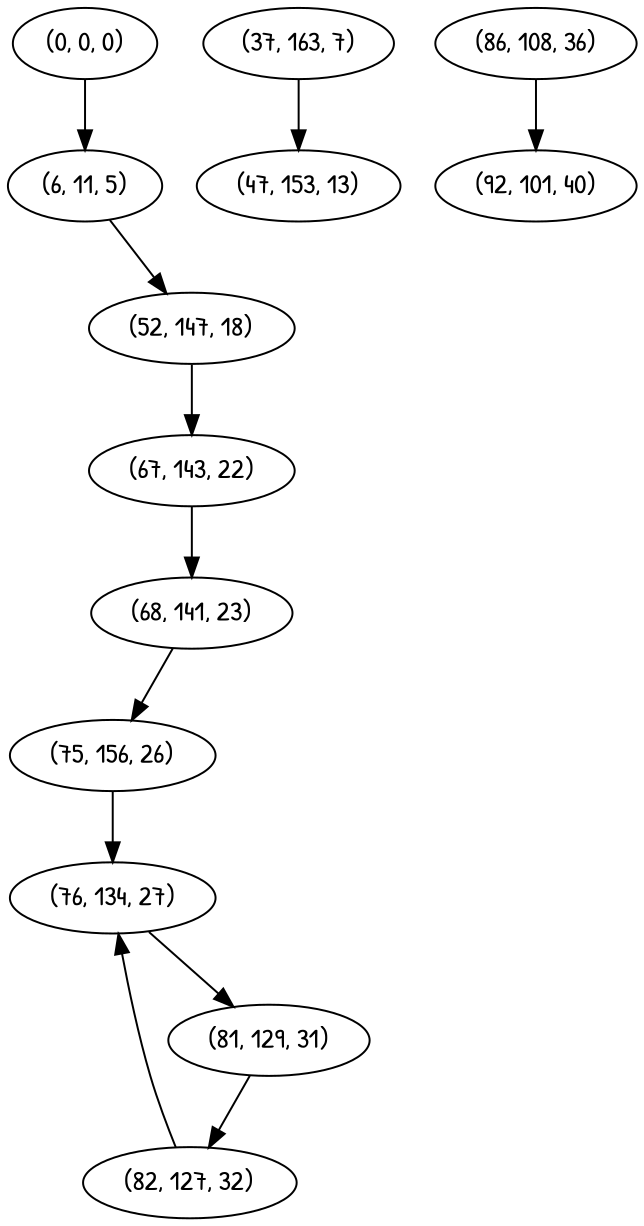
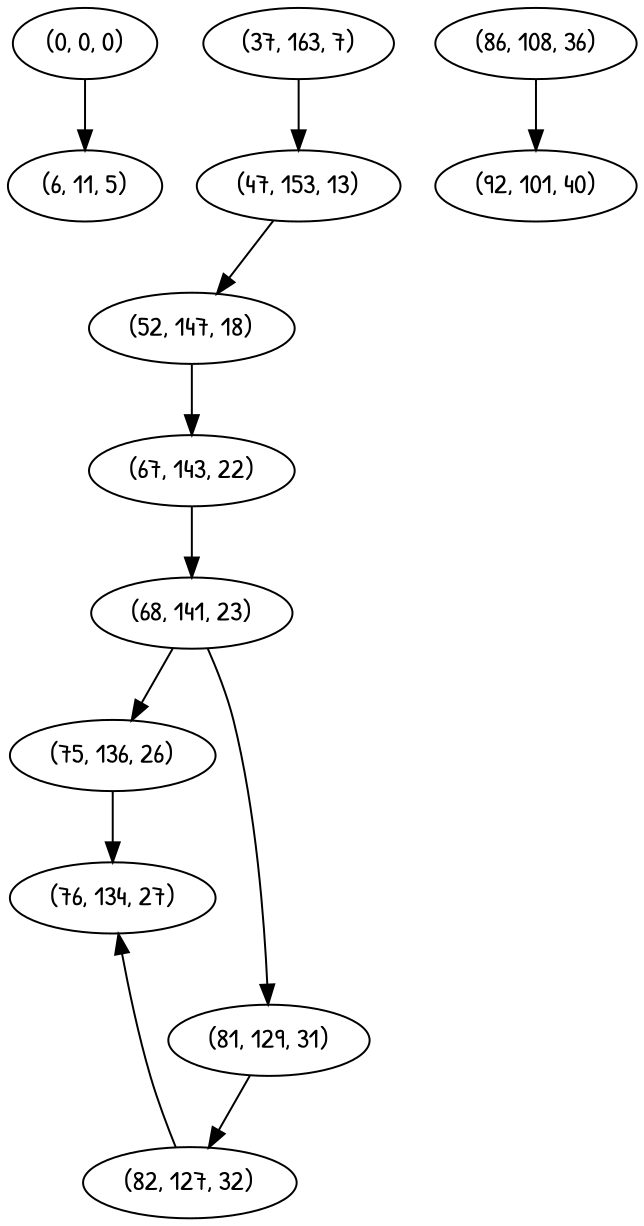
edge "(6, 11, 5)" -> "(52, 147, 18)": now "(47, 153, 13)" -> "(52, 147, 18)"
node "(75, 156, 26)": label "(75, 156, 26)" -> "(75, 136, 26)"
edge "(76, 134, 27)" -> "(81, 129, 31)": now "(68, 141, 23)" -> "(81, 129, 31)"
